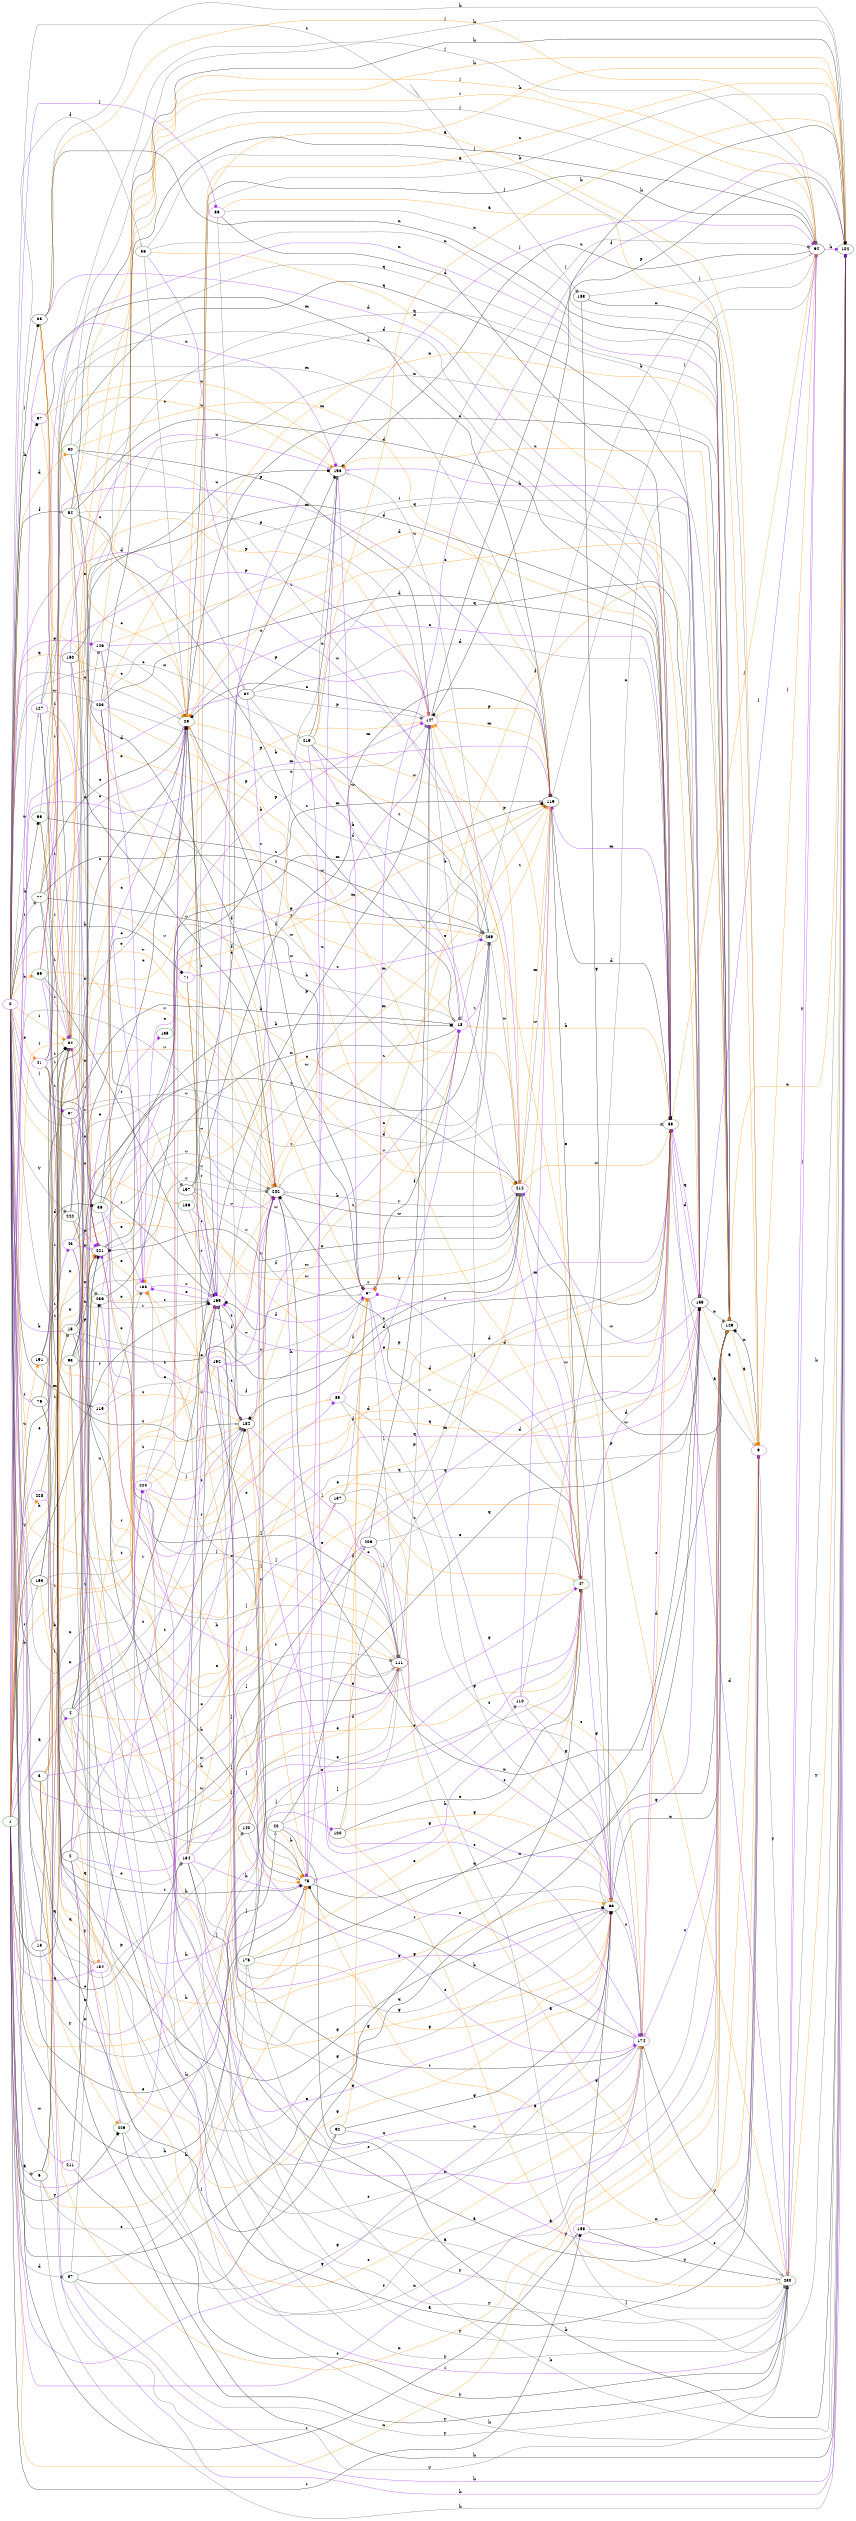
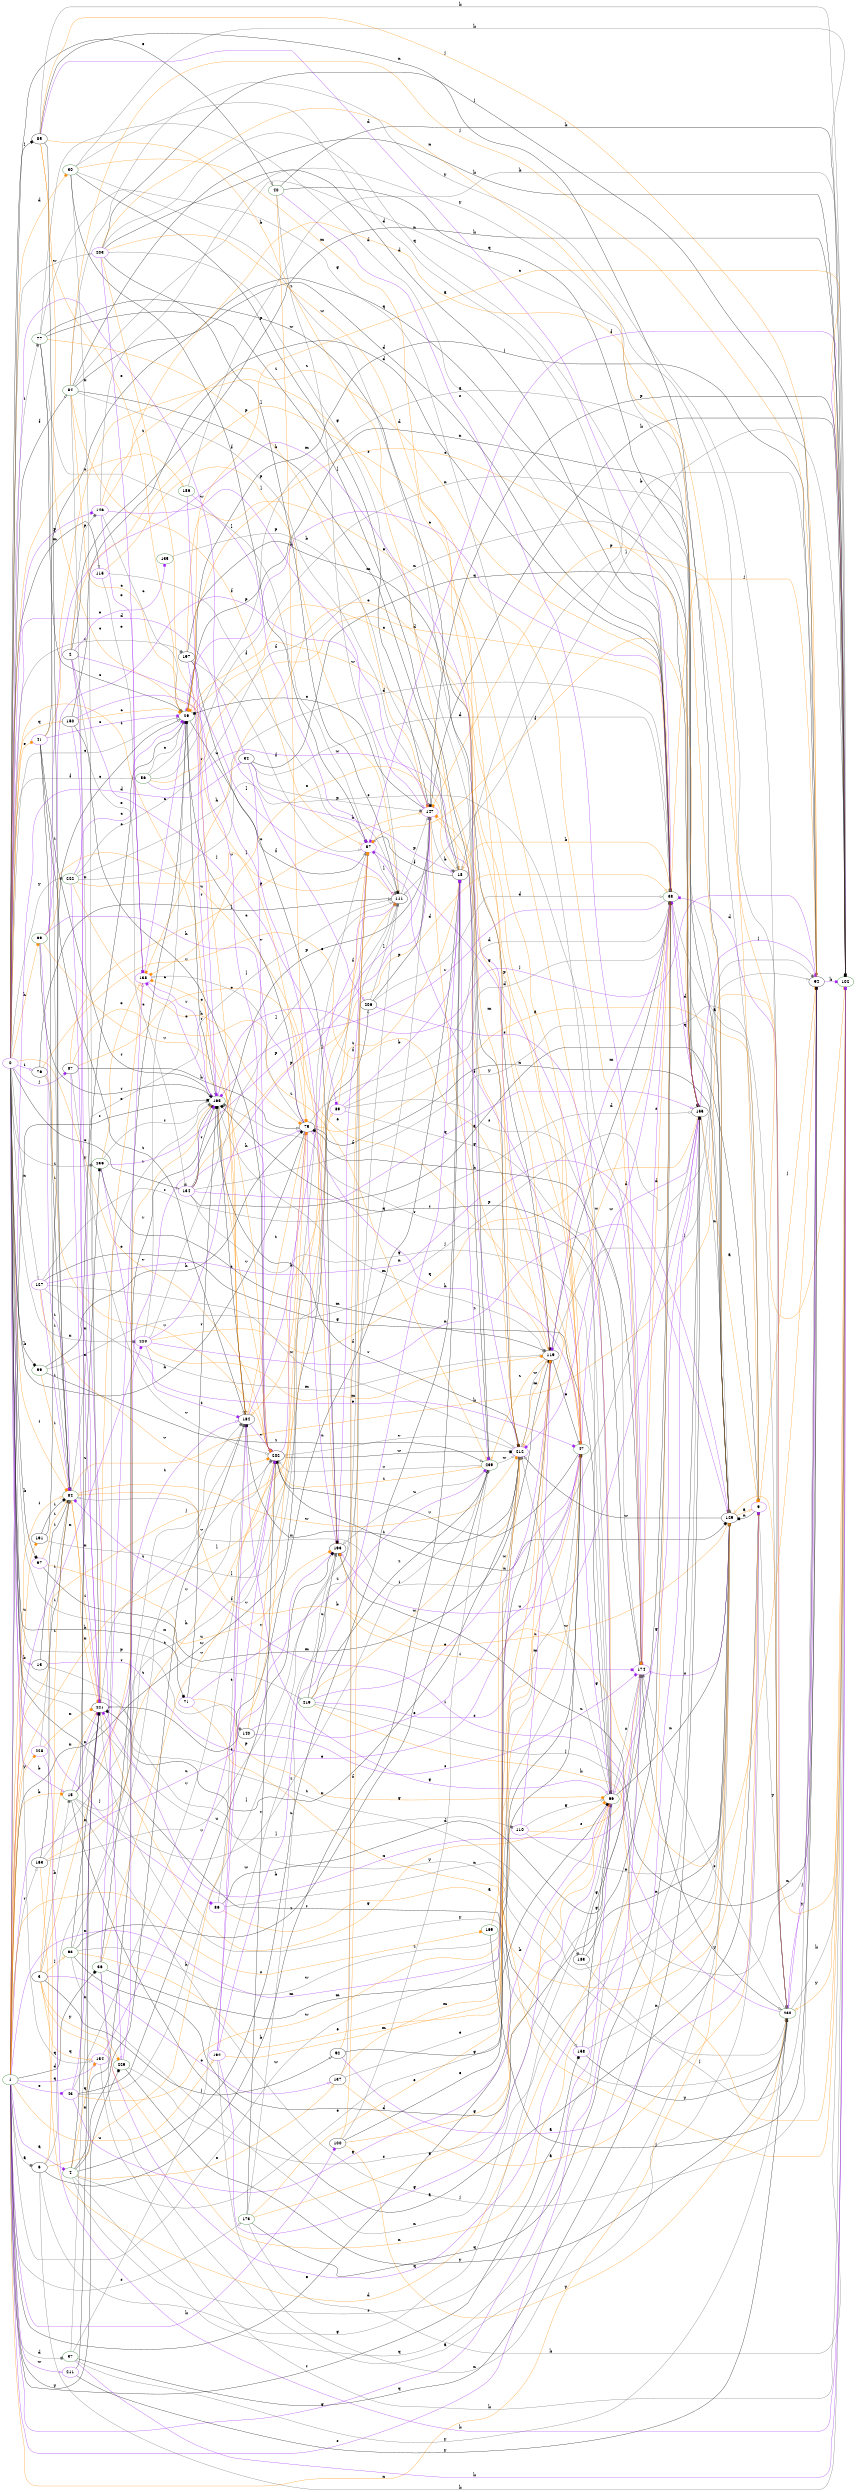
edge "155" -> "193": label "h" -> "u"
node "18": color purple -> black
node "165": color purple -> darkgreen
edge "37" -> "111": label "l" -> "w"
node "169": added
